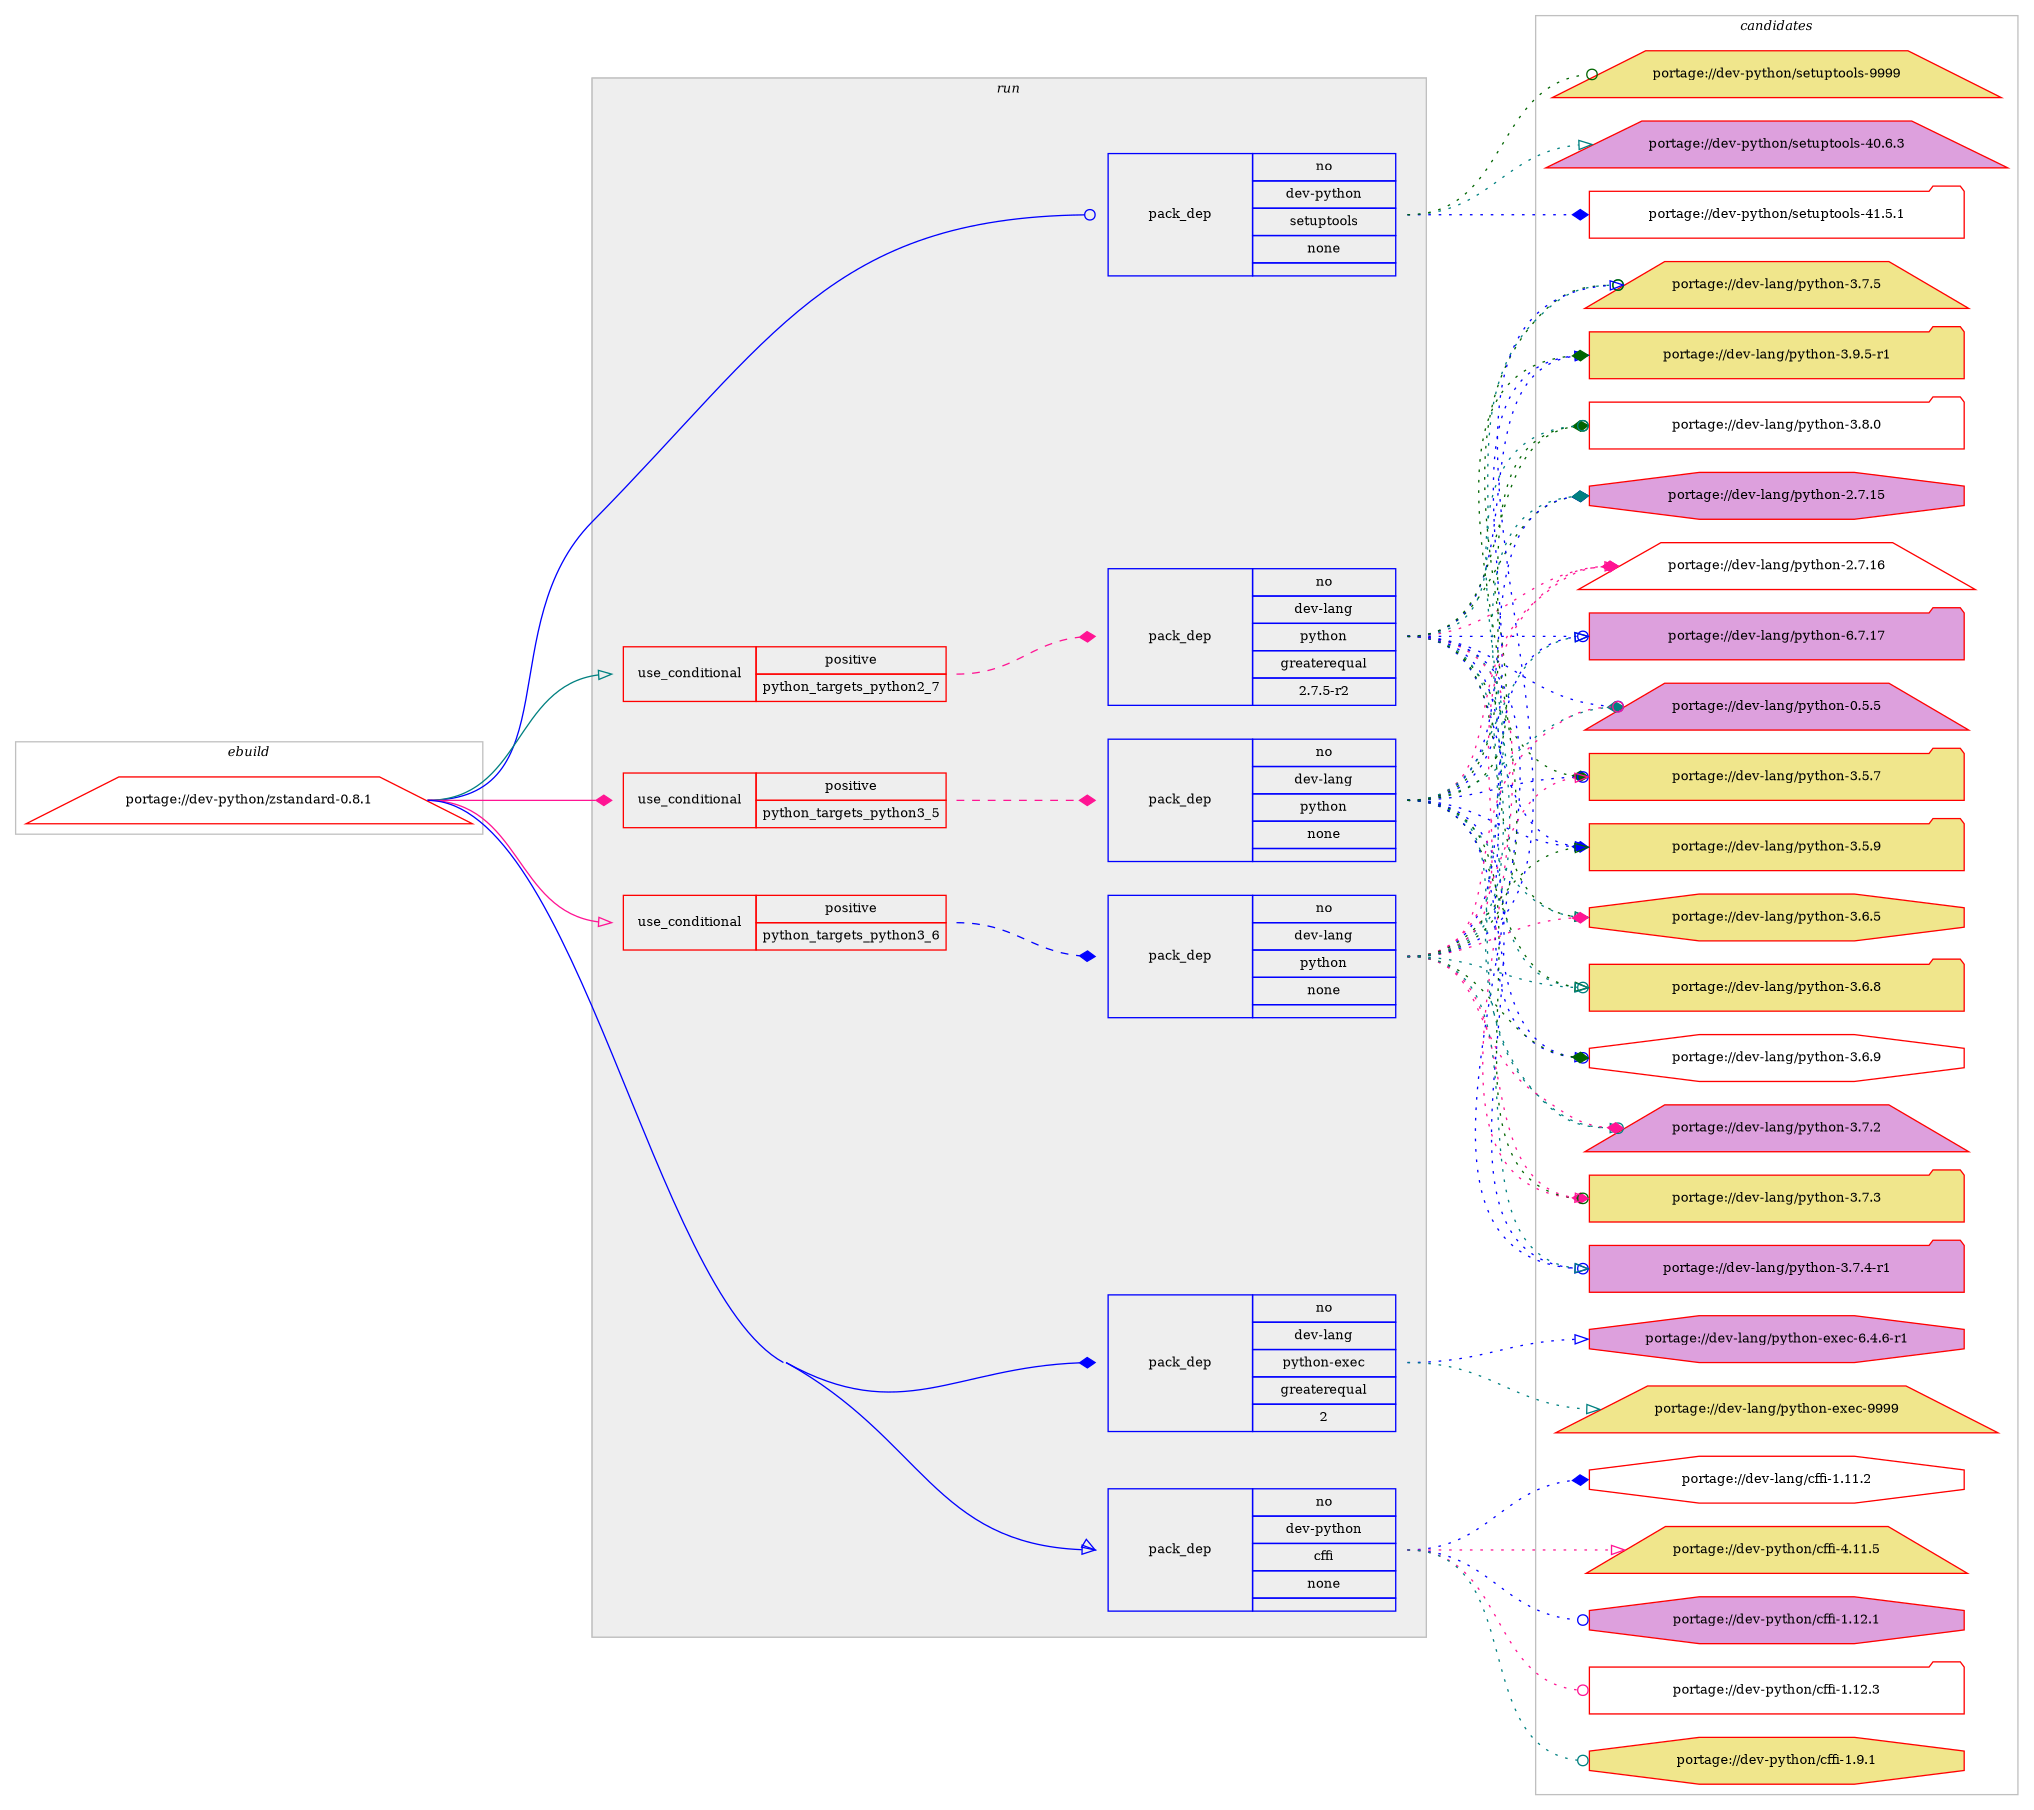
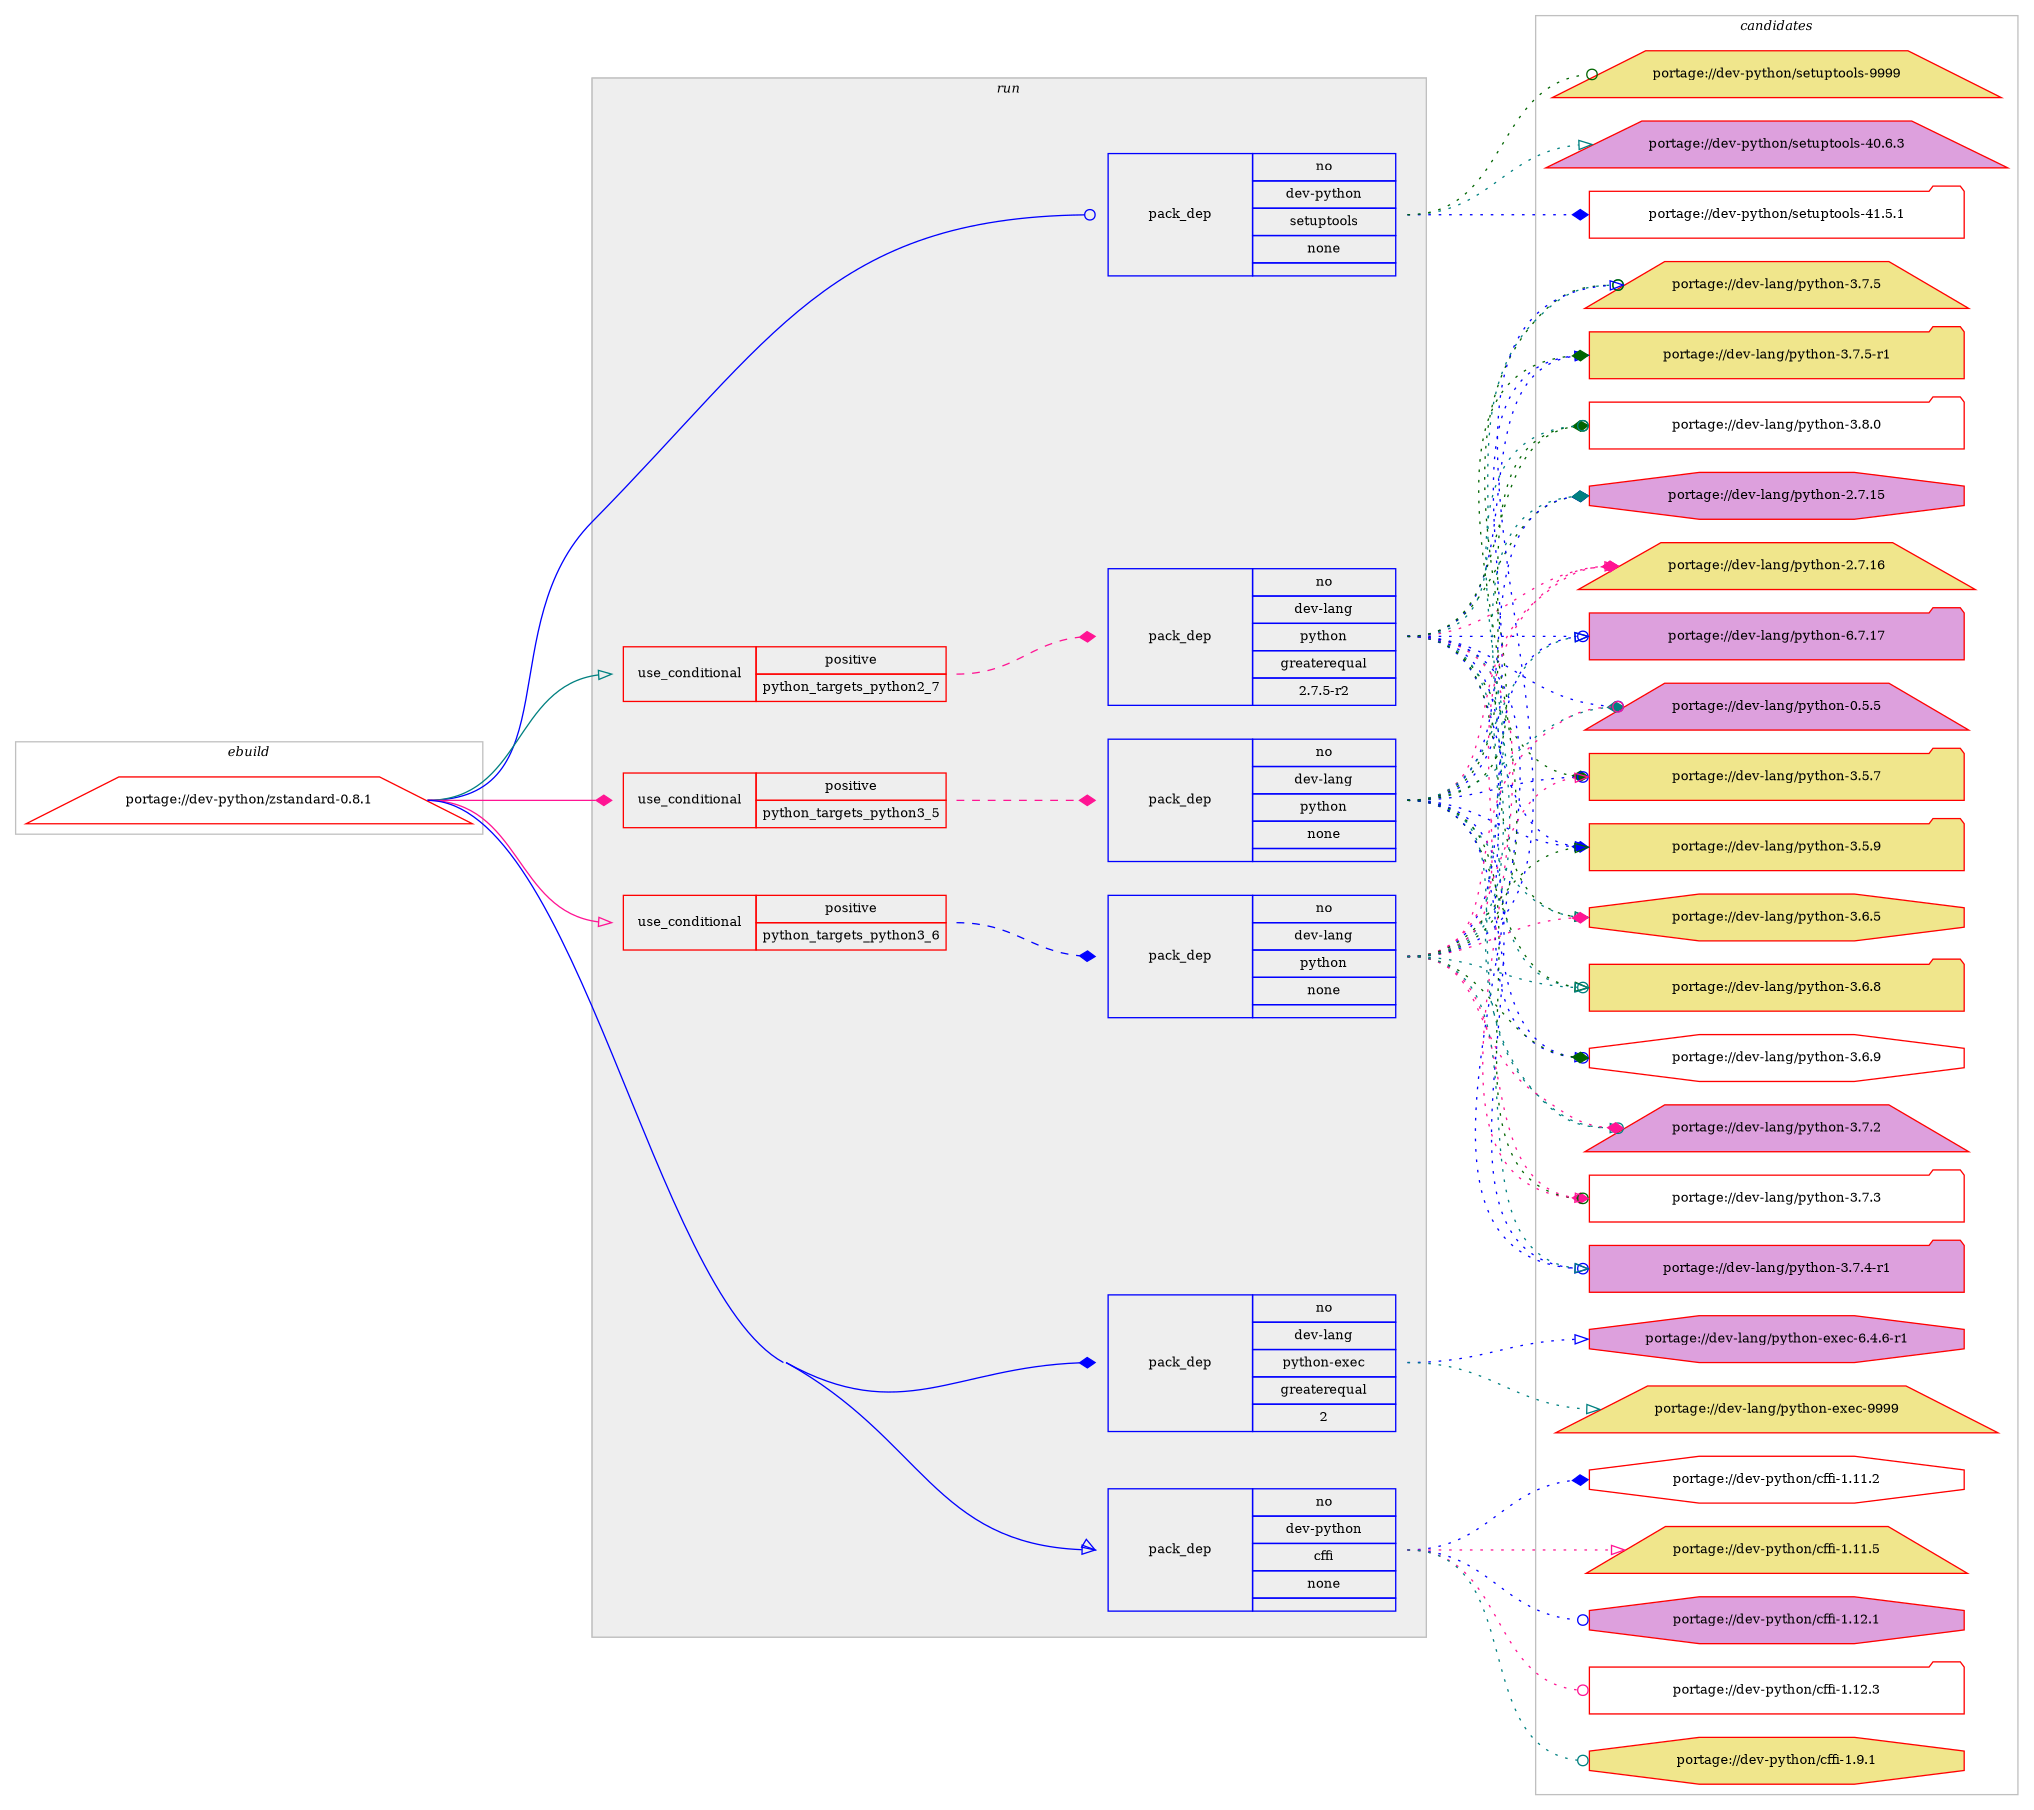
node "portage://dev-lang/python-3.9.5-r1": label "portage://dev-lang/python-3.9.5-r1" -> "portage://dev-lang/python-3.7.5-r1"
node "portage://dev-lang/python-2.7.16": fillcolor white -> khaki
node "portage://dev-lang/python-3.7.3": fillcolor khaki -> white
node "portage://dev-lang/cffi-1.11.2": label "portage://dev-lang/cffi-1.11.2" -> "portage://dev-python/cffi-1.11.2"
node "portage://dev-python/cffi-4.11.5": label "portage://dev-python/cffi-4.11.5" -> "portage://dev-python/cffi-1.11.5"
